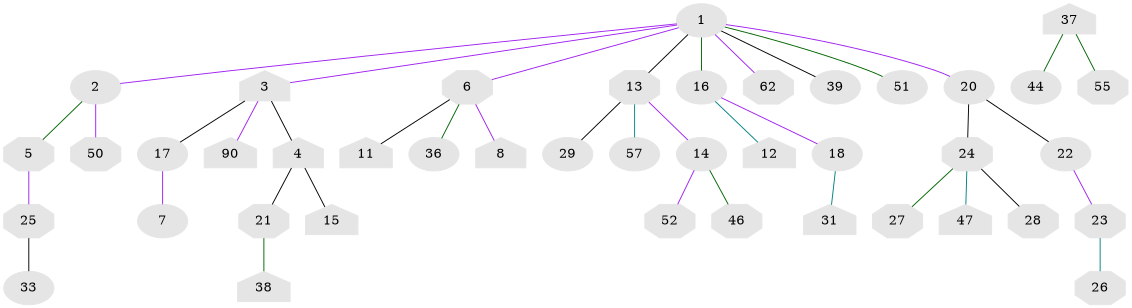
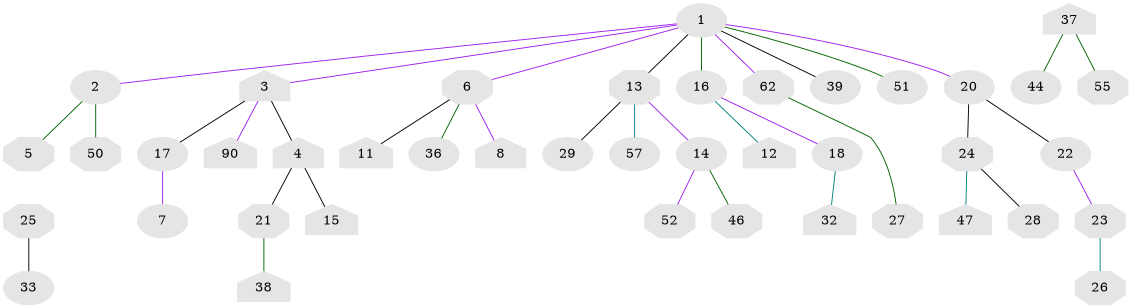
edge "2" -- "50": color purple -> darkgreen
edge "5" -- "25": removed
edge "24" -- "27": now "62" -- "27"
node "31": label "31" -> "32"
